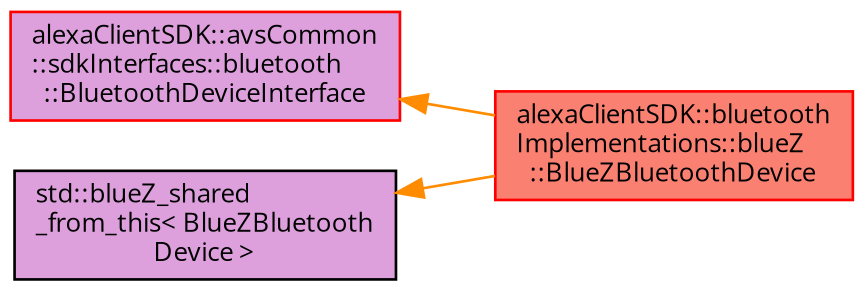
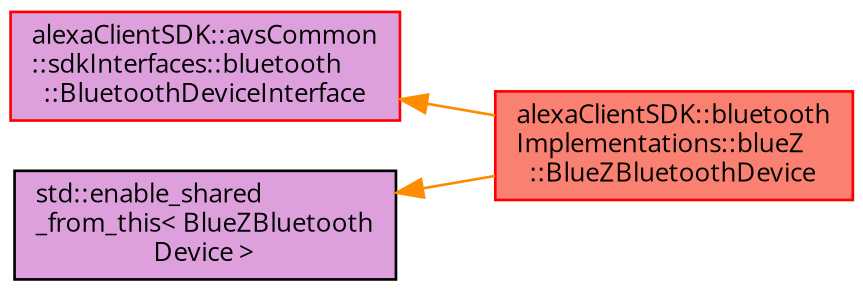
node "std::blueZ_shared _from_this< BlueZBluetooth Device >": label "std::blueZ_shared _from_this< BlueZBluetooth Device >" -> "std::enable_shared _from_this< BlueZBluetooth Device >"
